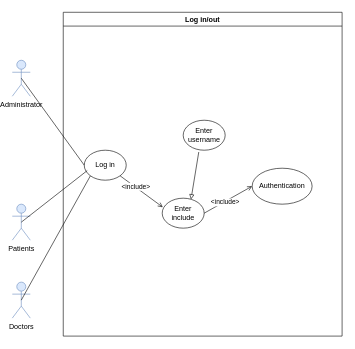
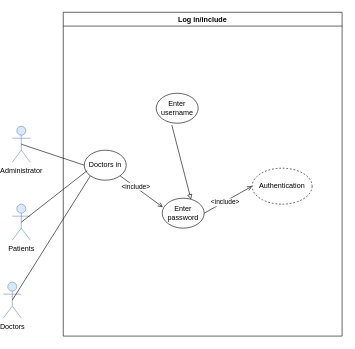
node "Log in/out": label "Log in/out" -> "Log in/include"
node "Administrator": moved (21, 78) -> (21, 144)
node "Enter username": moved (204, 135) -> (177, 108)
node "Log in": label "Log in" -> "Doctors in"
node "Authentication": style solid -> dashed
node "Enter include": label "Enter include" -> "Enter password"
node "Doctors": moved (21, 300) -> (12, 300)
